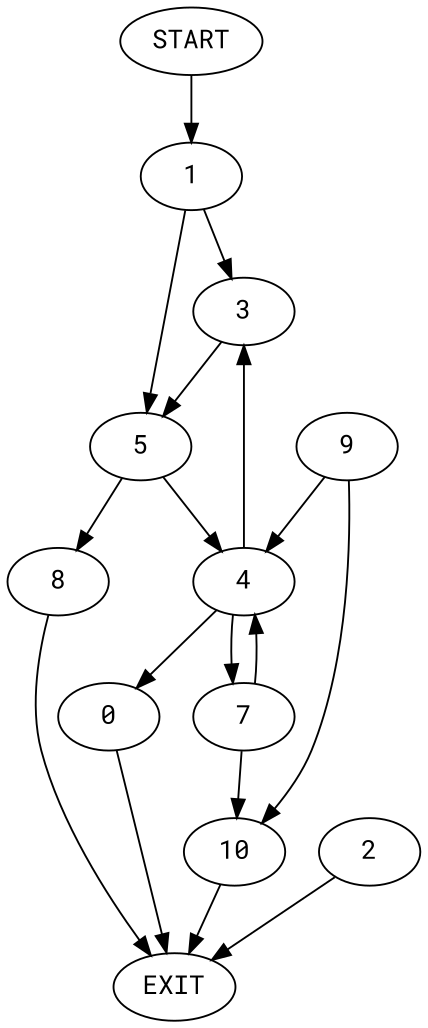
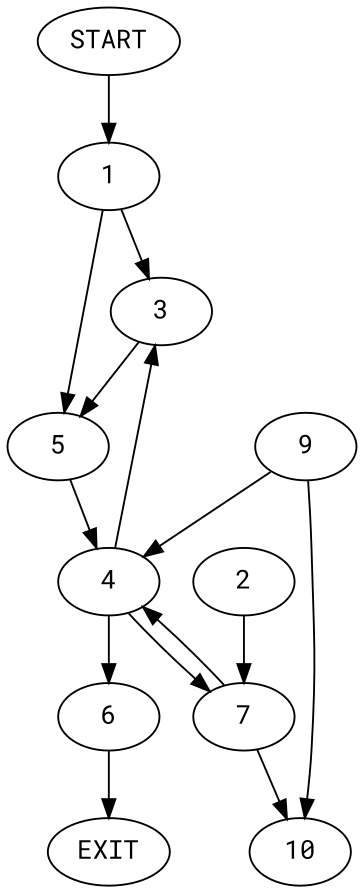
node "8": removed
node "0": label "0" -> "6"
edge "10" -> "EXIT": removed
edge "2" -> "EXIT": now "2" -> "7"
